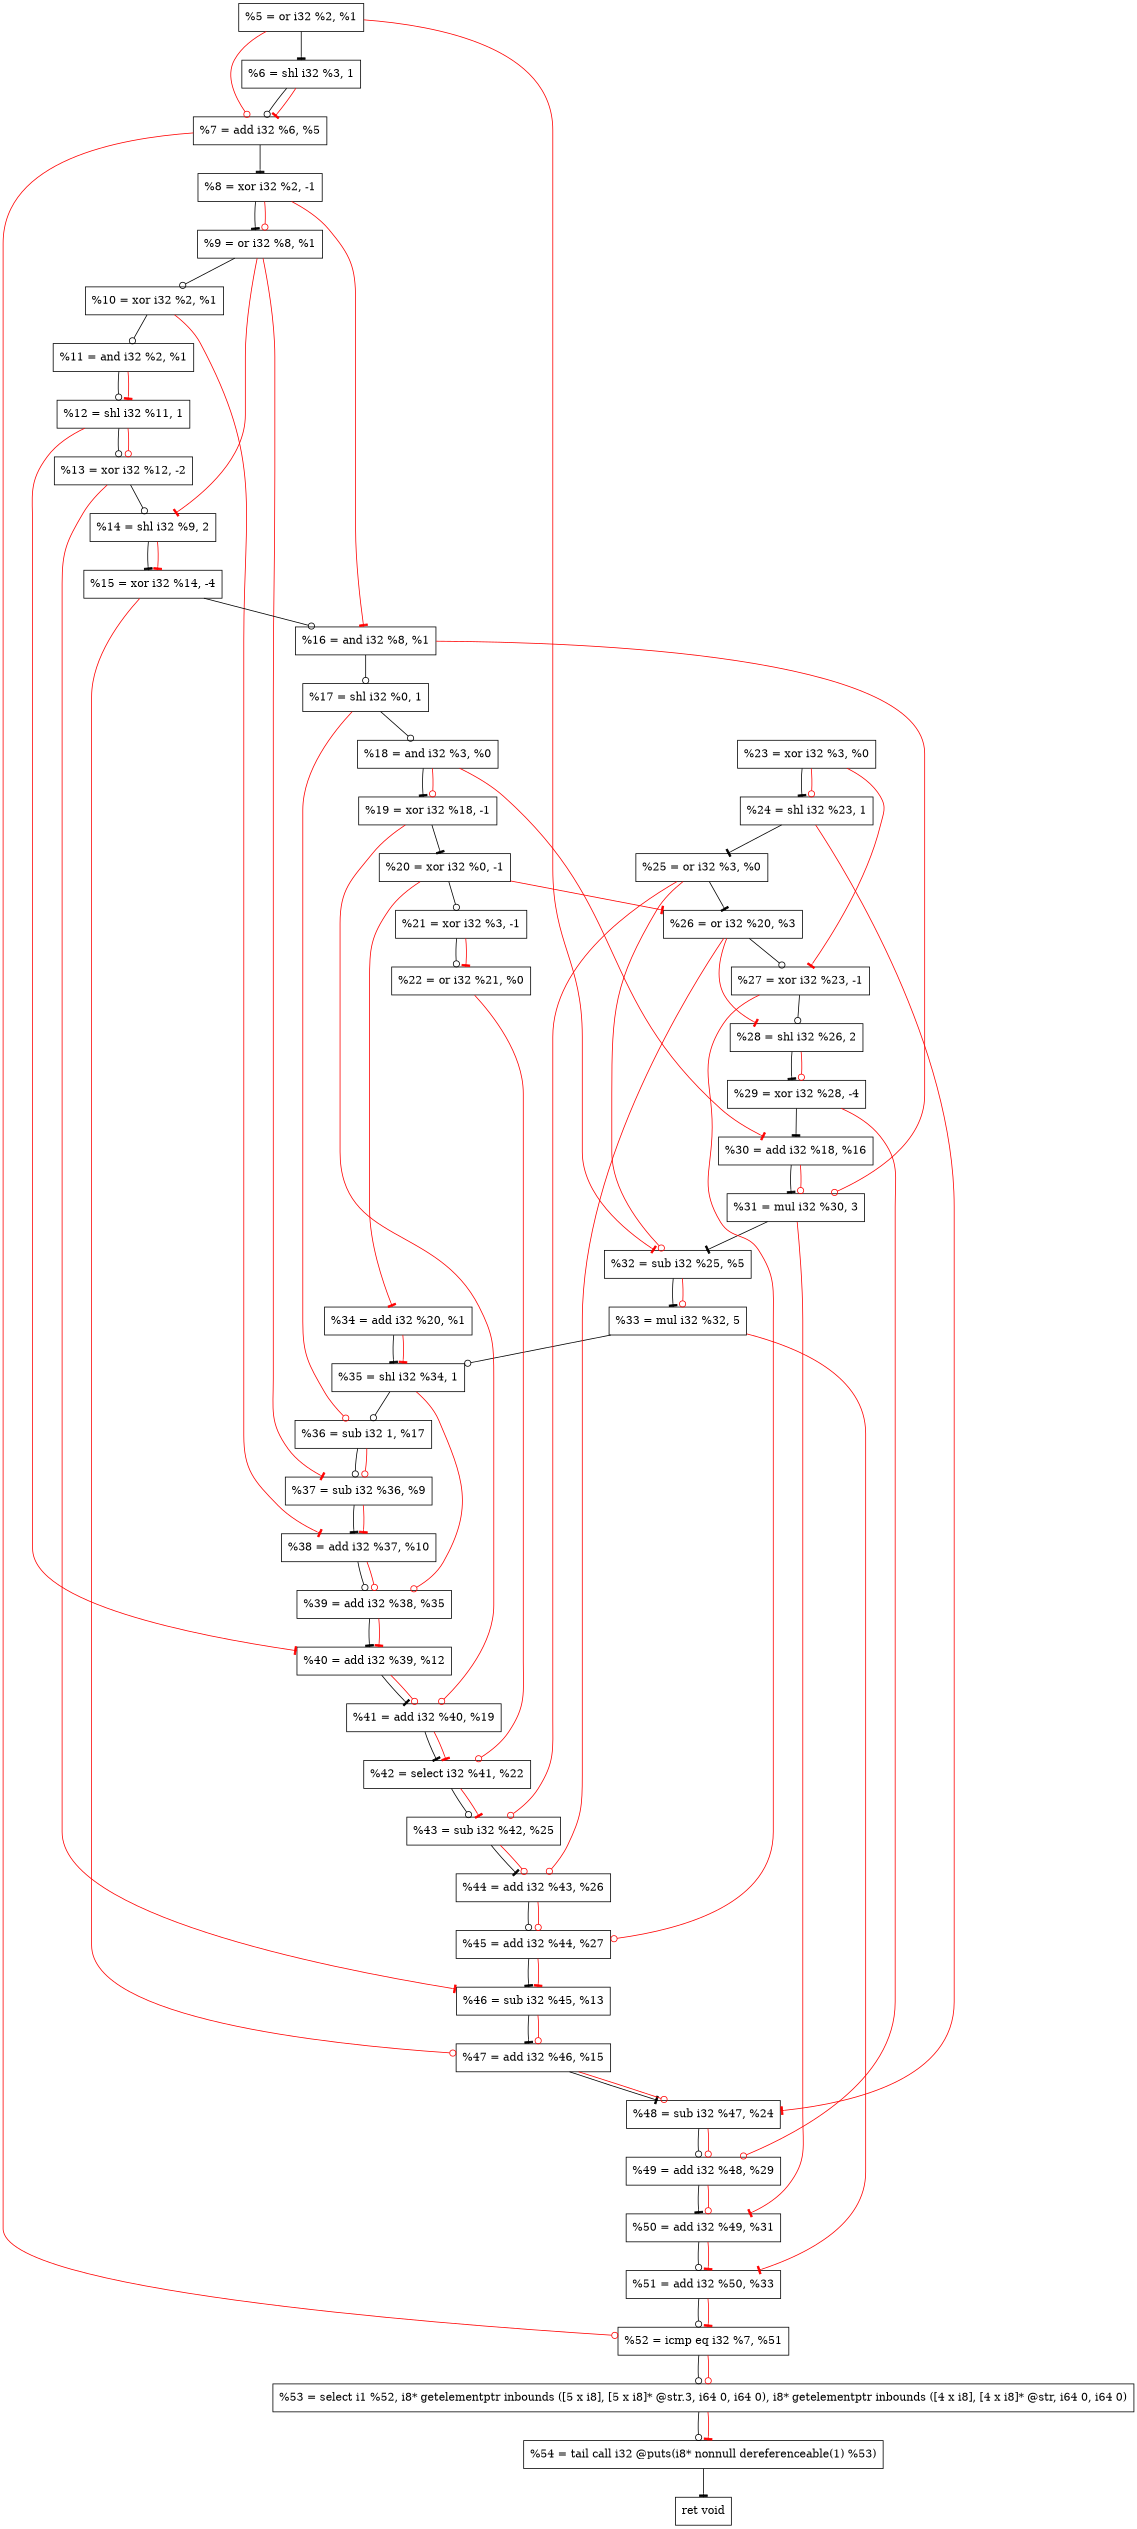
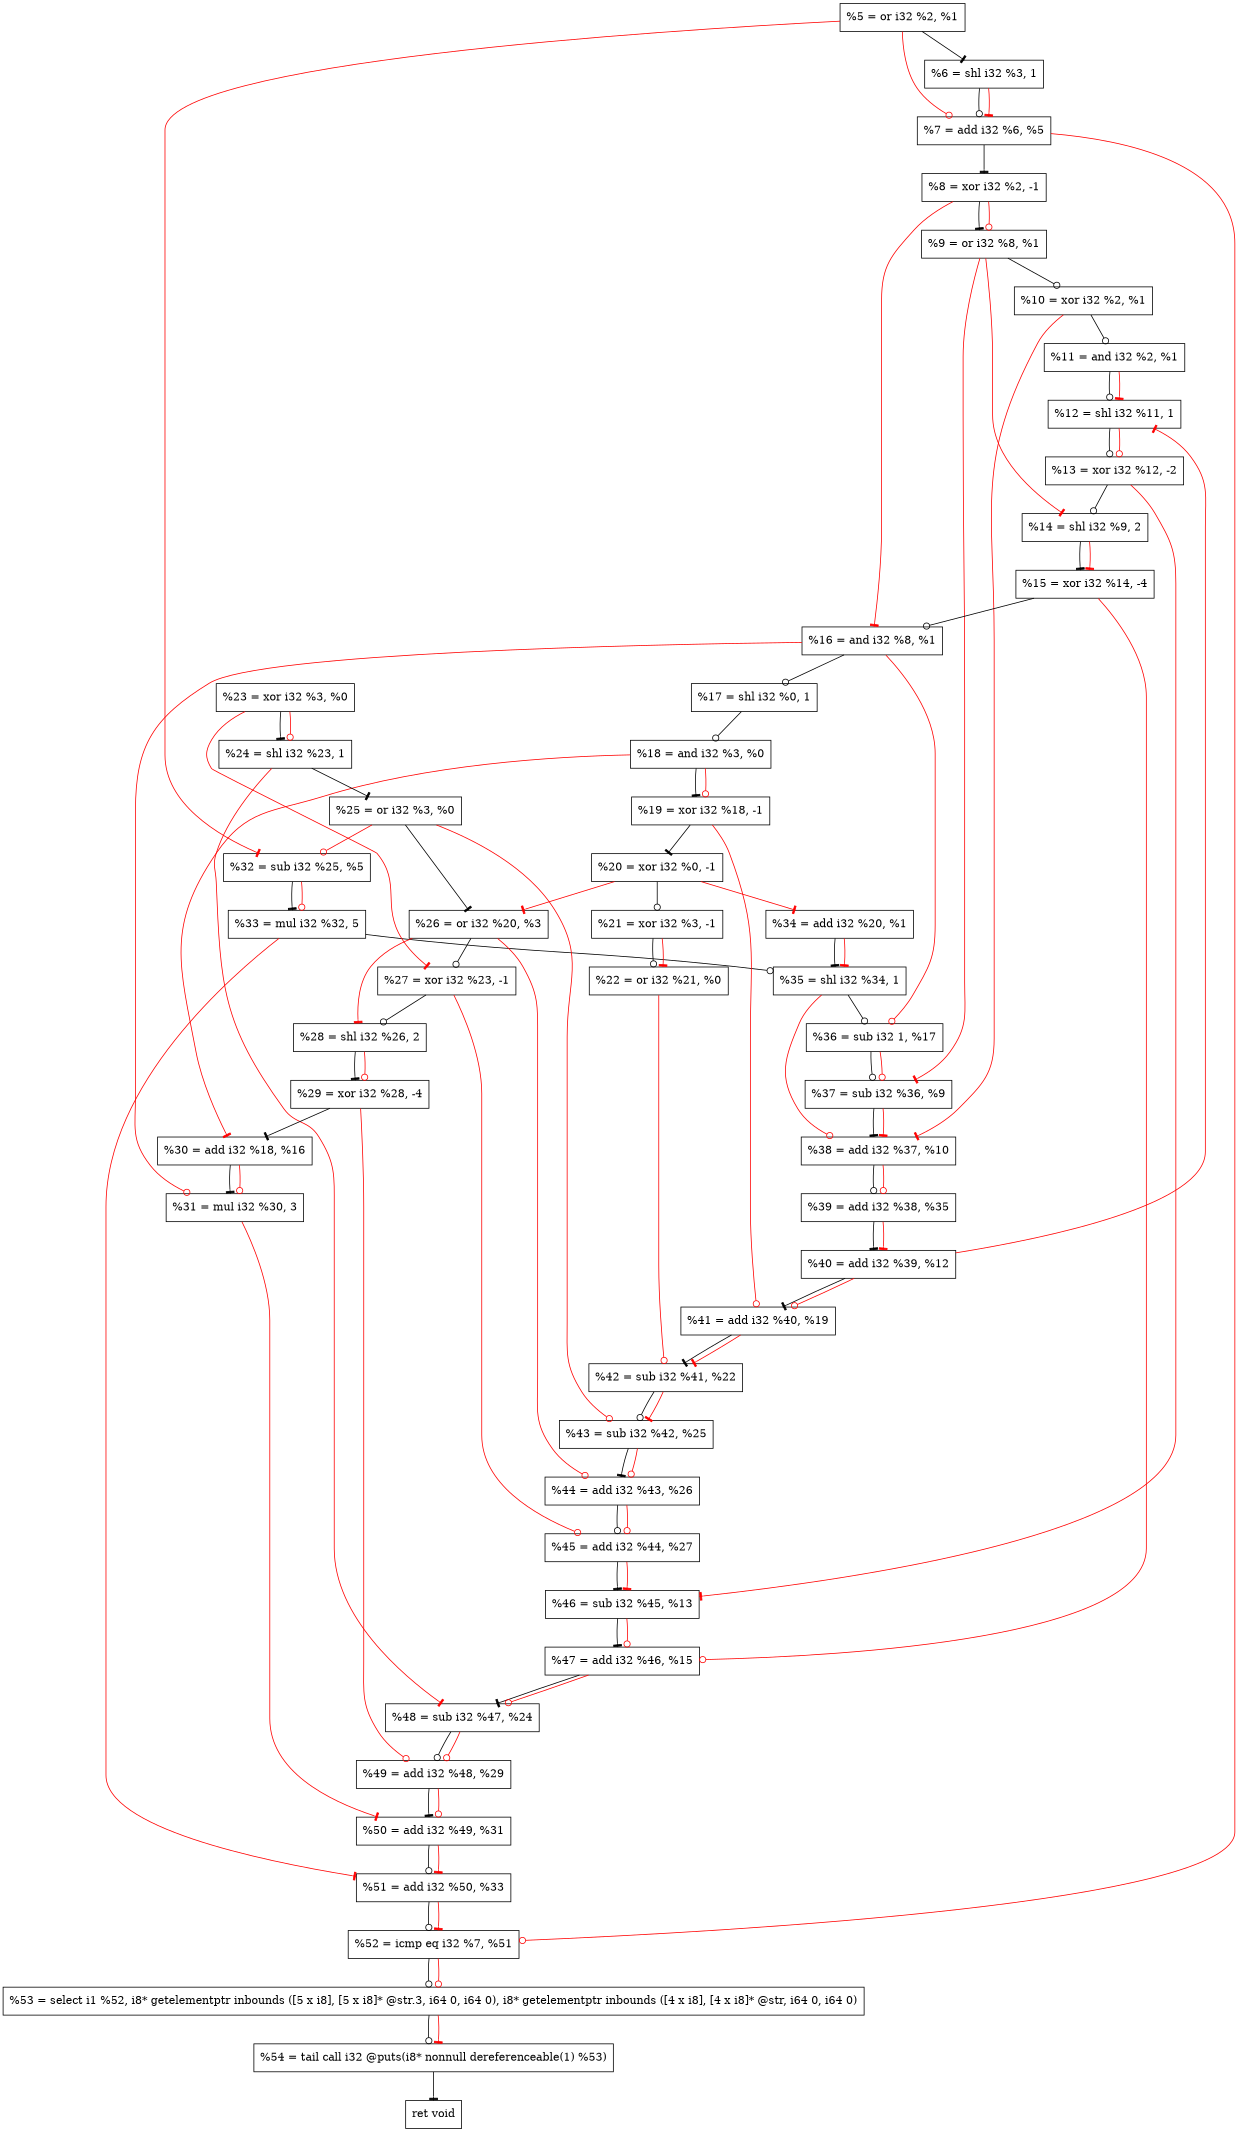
edge "%17 = shl i32 %0, 1" -> "%36 = sub i32 1, %17": now "%16 = and i32 %8, %1" -> "%36 = sub i32 1, %17"
edge "%12 = shl i32 %11, 1" -> "%40 = add i32 %39, %12": reversed
edge "%31 = mul i32 %30, 3" -> "%32 = sub i32 %25, %5": removed
edge "%35 = shl i32 %34, 1" -> "%39 = add i32 %38, %35": now "%35 = shl i32 %34, 1" -> "%38 = add i32 %37, %10"
node "%42 = select i32 %41, %22": label "%42 = select i32 %41, %22" -> "%42 = sub i32 %41, %22"
